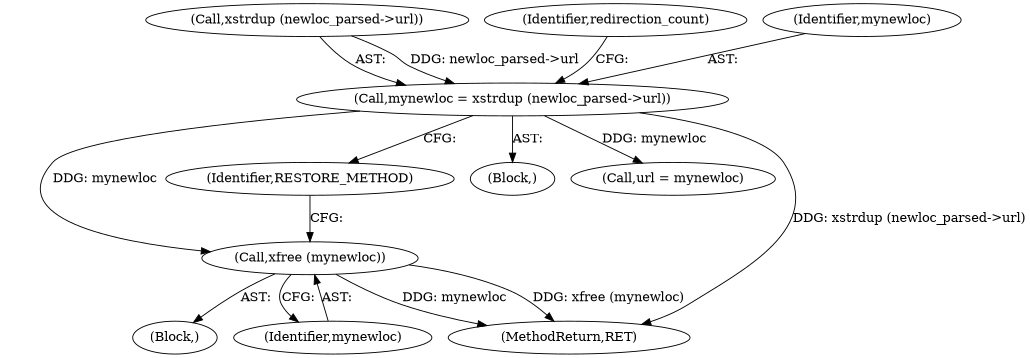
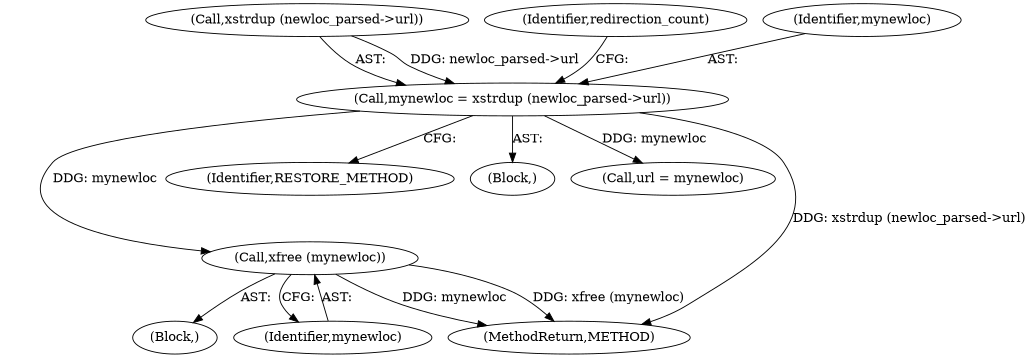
edge "(Identifier,RESTORE_METHOD)" -> "(Call,xfree (mynewloc))": removed, label "CFG:"
node "(MethodReturn,RET)": label "(MethodReturn,RET)" -> "(MethodReturn,METHOD)"
